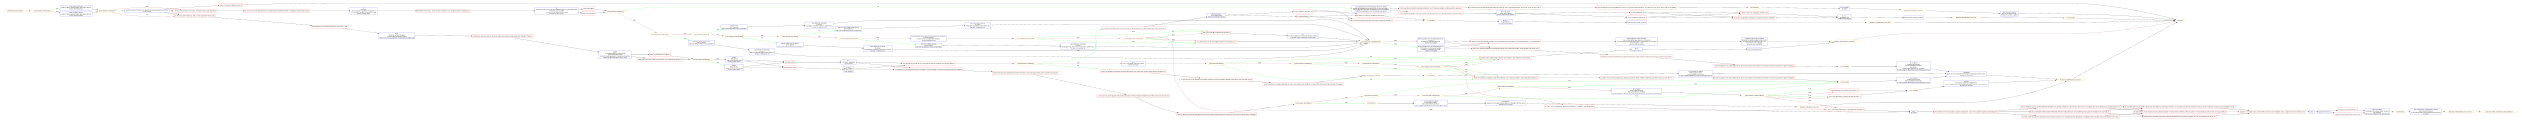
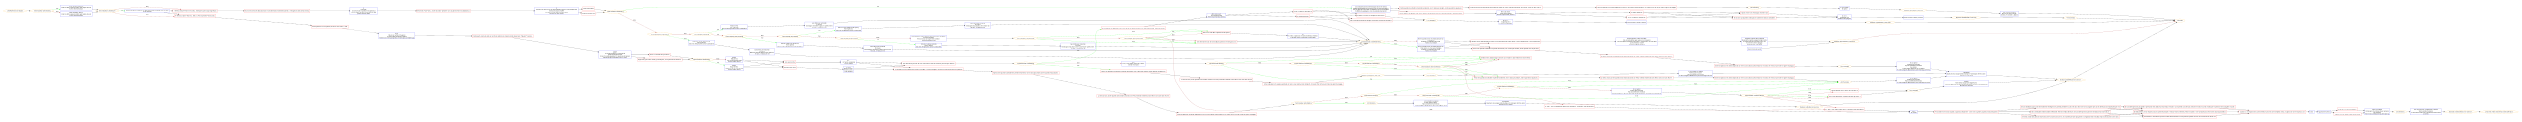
node "Scusa, non posso chattare ora. [Fine]": removed
node "Mm sí Semplicemente": removed
